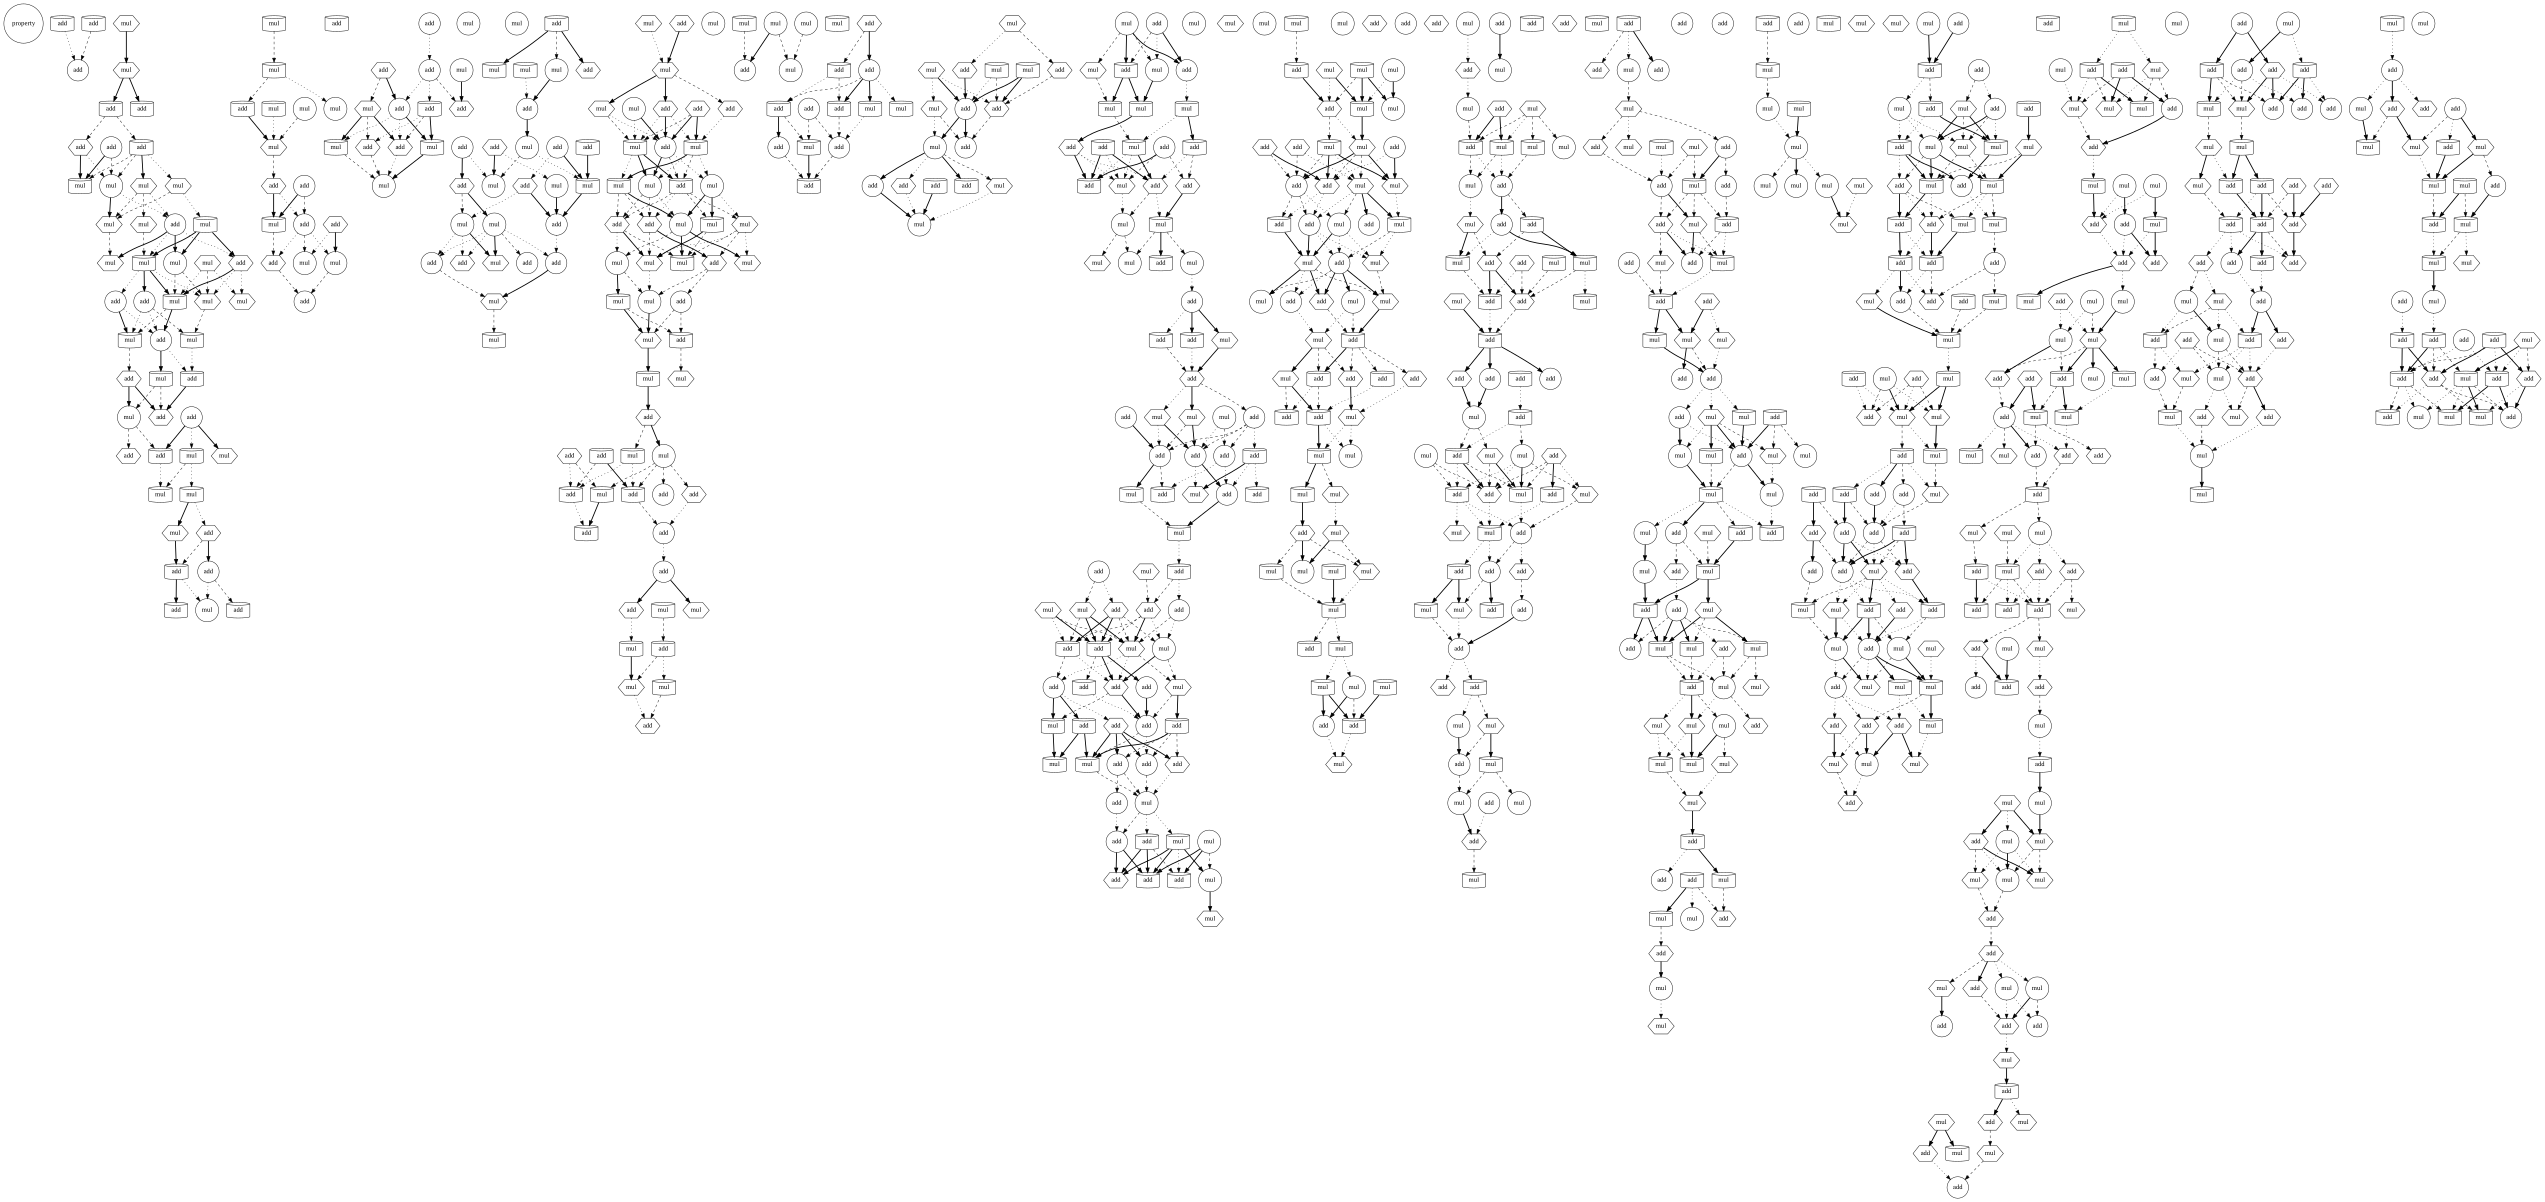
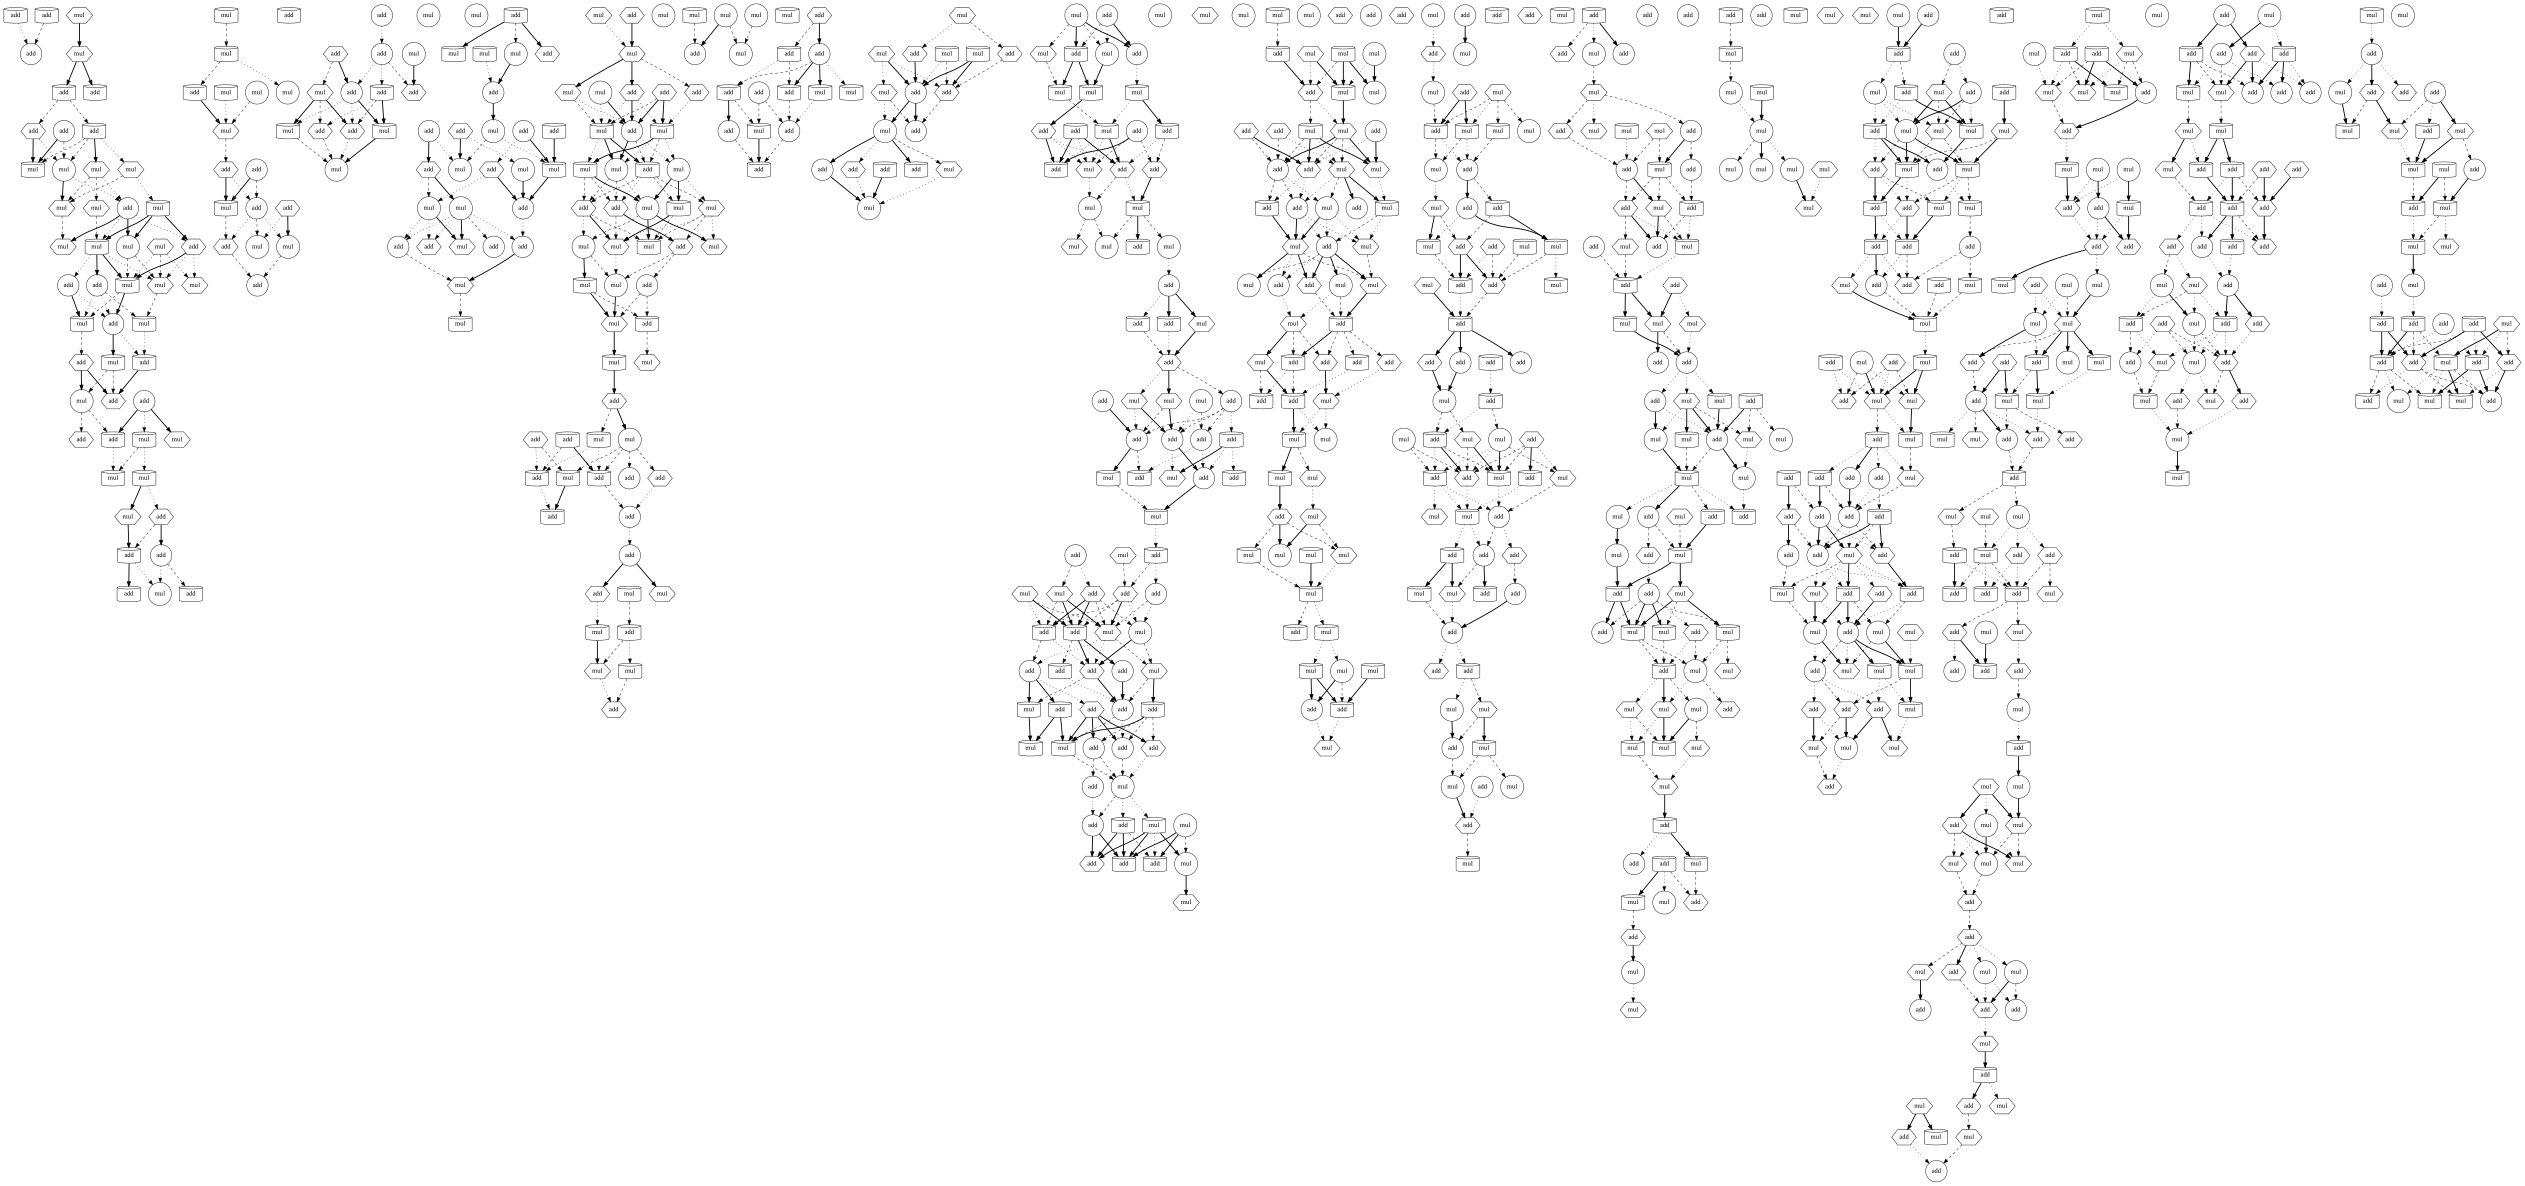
node "property": removed
